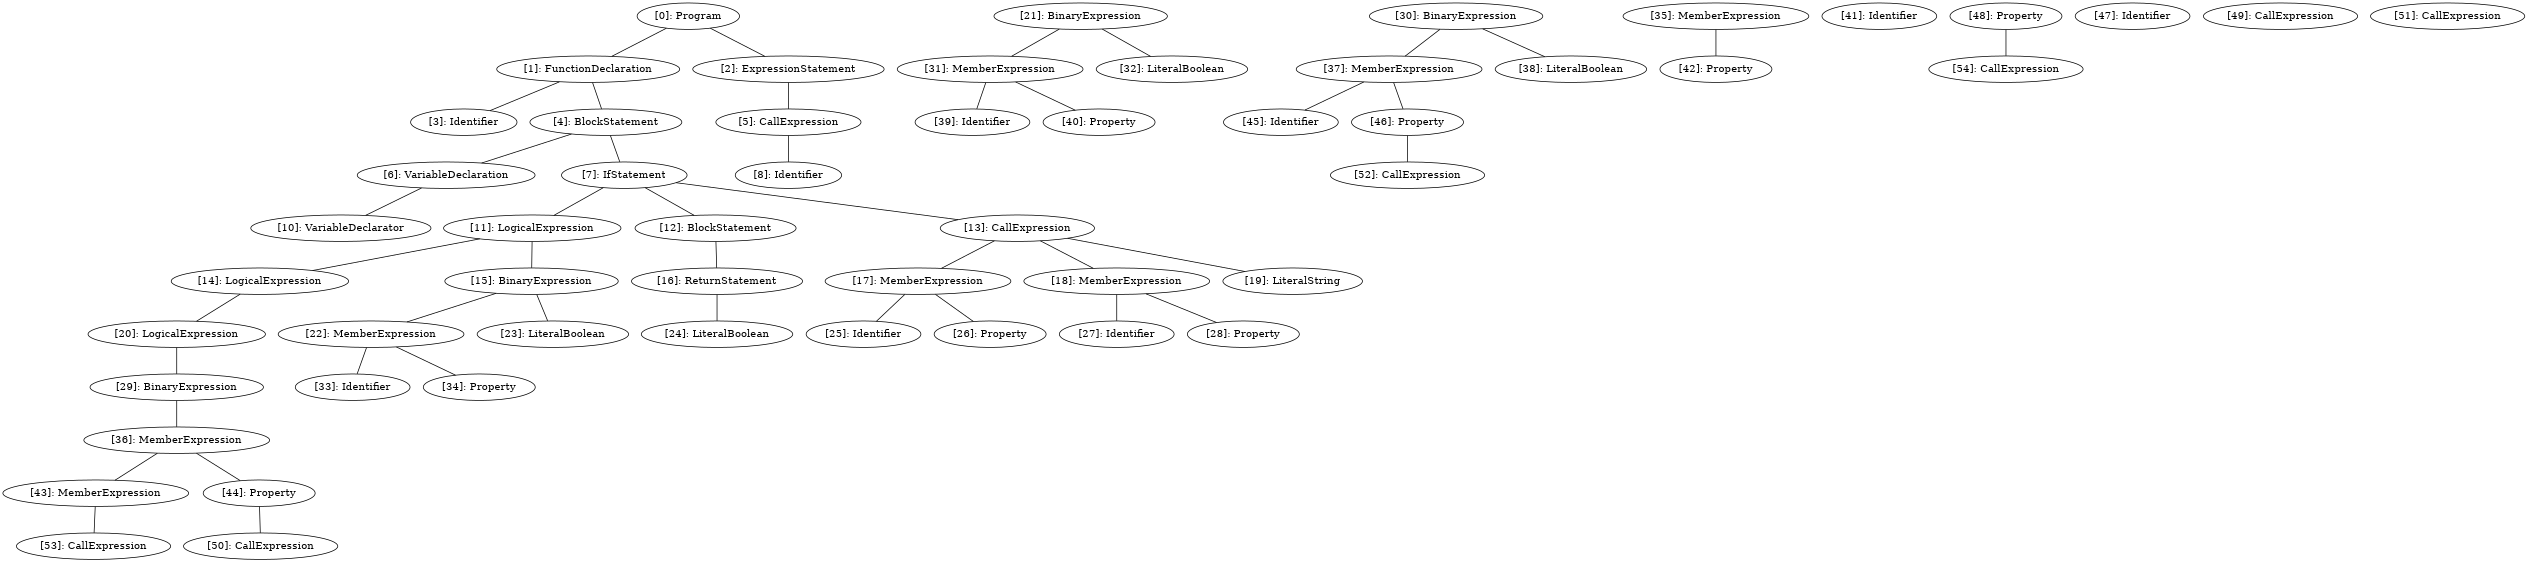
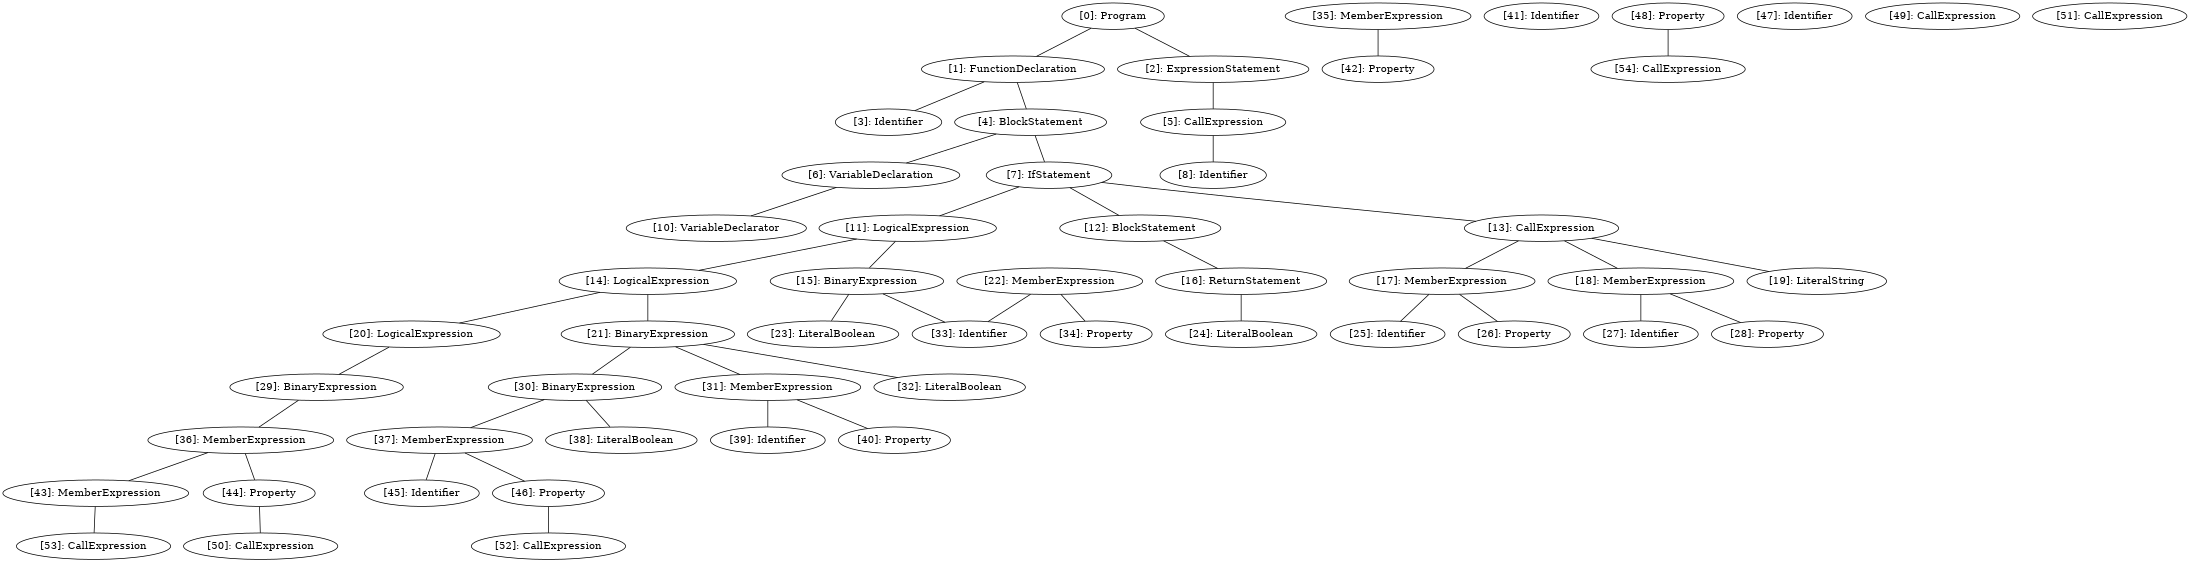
edge "[15]: BinaryExpression" -- "[22]: MemberExpression": now "[15]: BinaryExpression" -- "[33]: Identifier"
edge "[14]: LogicalExpression" -- "[21]: BinaryExpression": added
edge "[21]: BinaryExpression" -- "[30]: BinaryExpression": added
